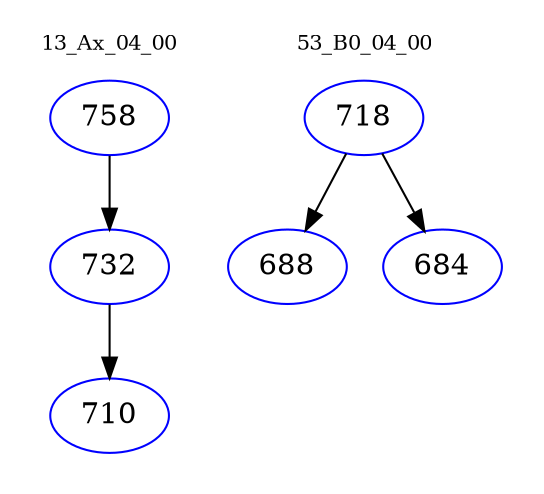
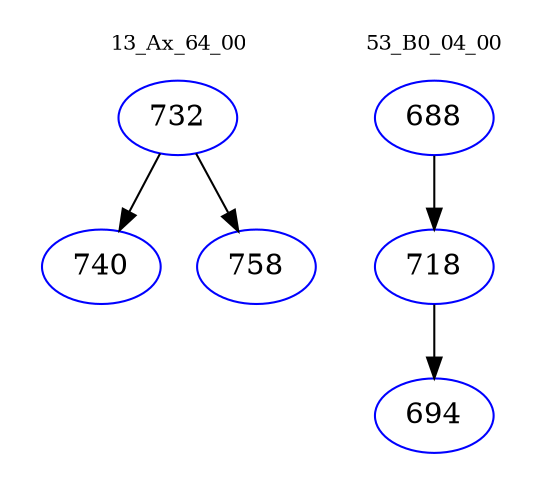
cluster "13_Ax_04_00": label "13_Ax_04_00" -> "13_Ax_64_00"
edge "758" -> "732": reversed
edge "718" -> "688": reversed
node "684": label "684" -> "694"
node "710": label "710" -> "740"
